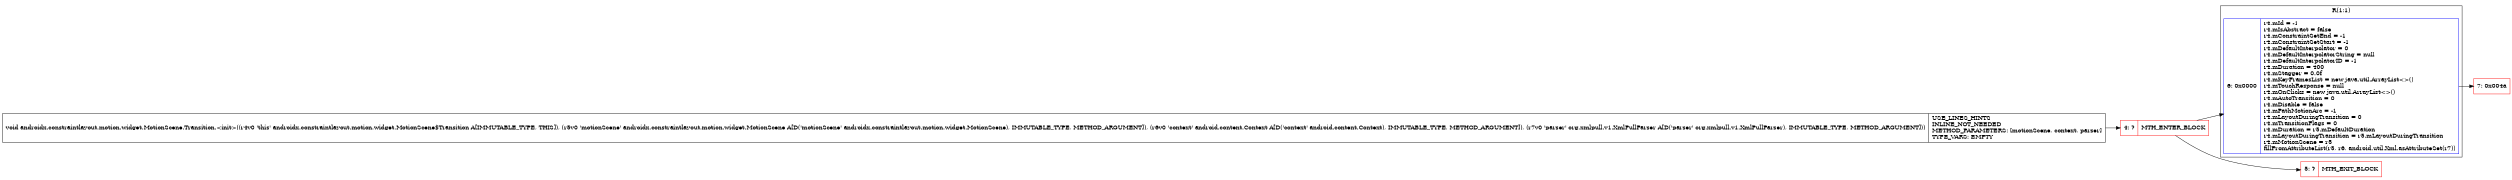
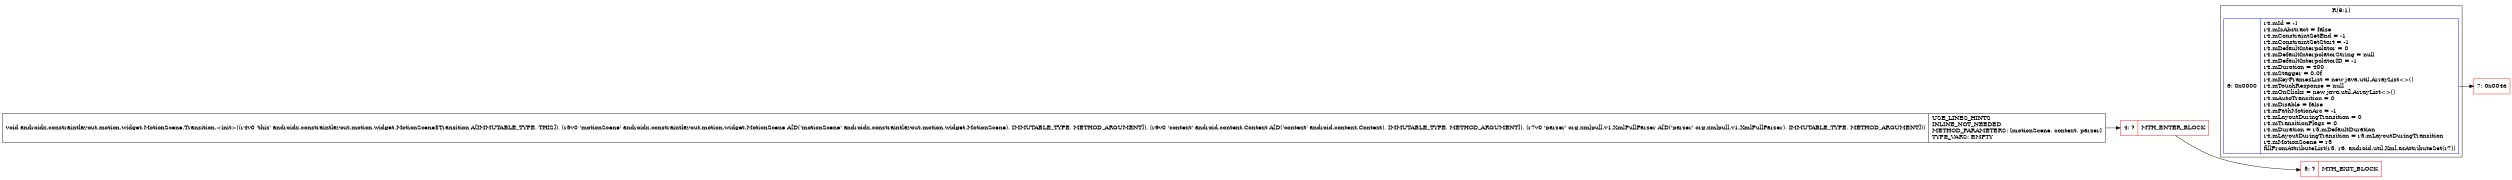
cluster "R(1:1)": label "R(1:1)" -> "R(9:1)"
edge "4: ?" -> "6: 0x0000": removed
